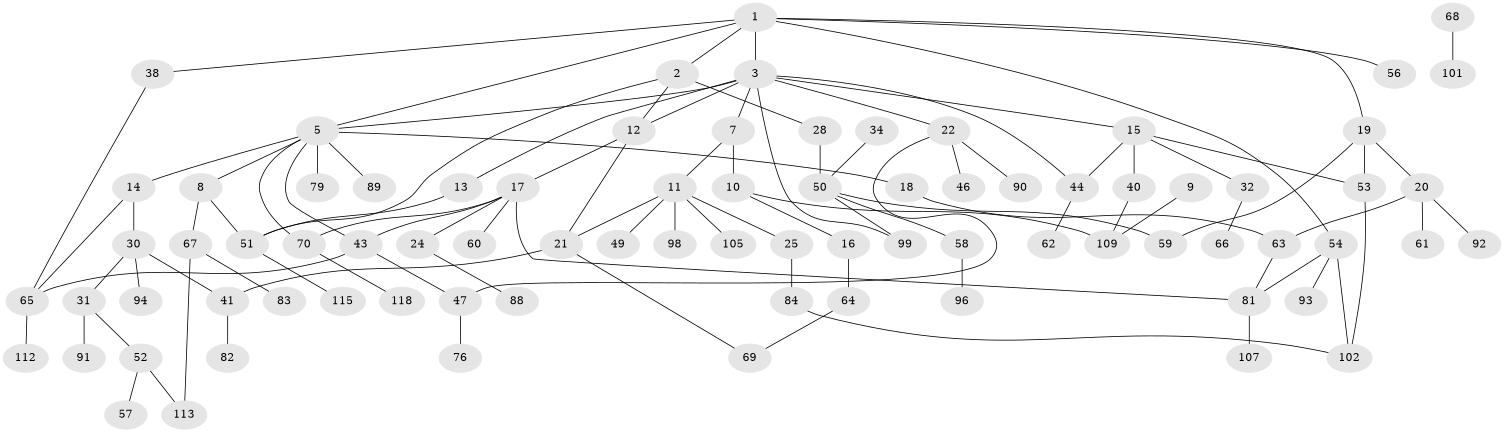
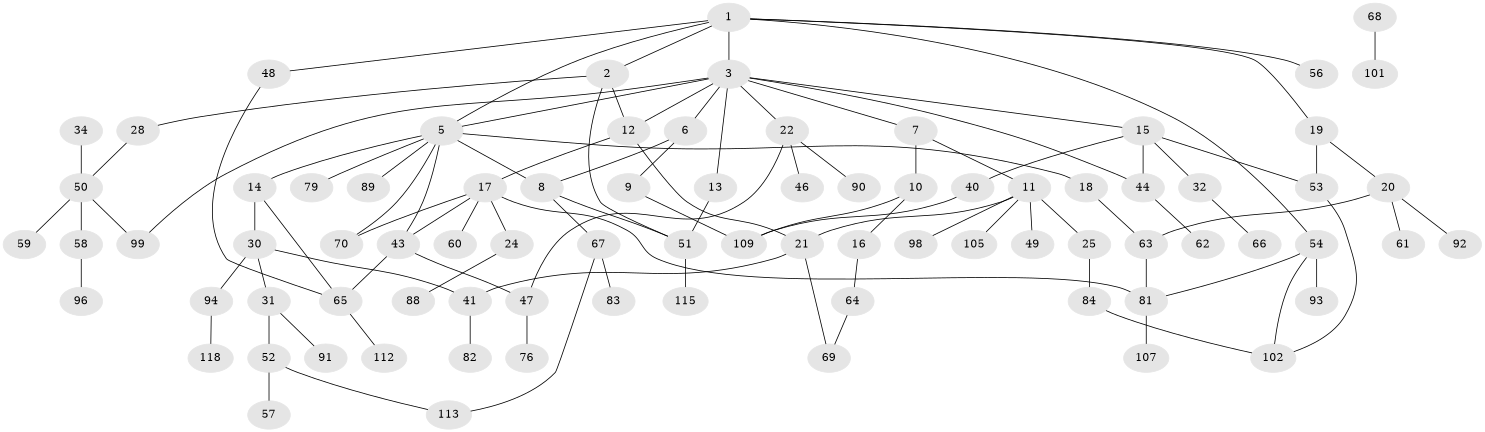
node "38": label "38" -> "48"
node "6": added
edge "19" -- "59": removed
edge "70" -- "118": now "94" -- "118"
